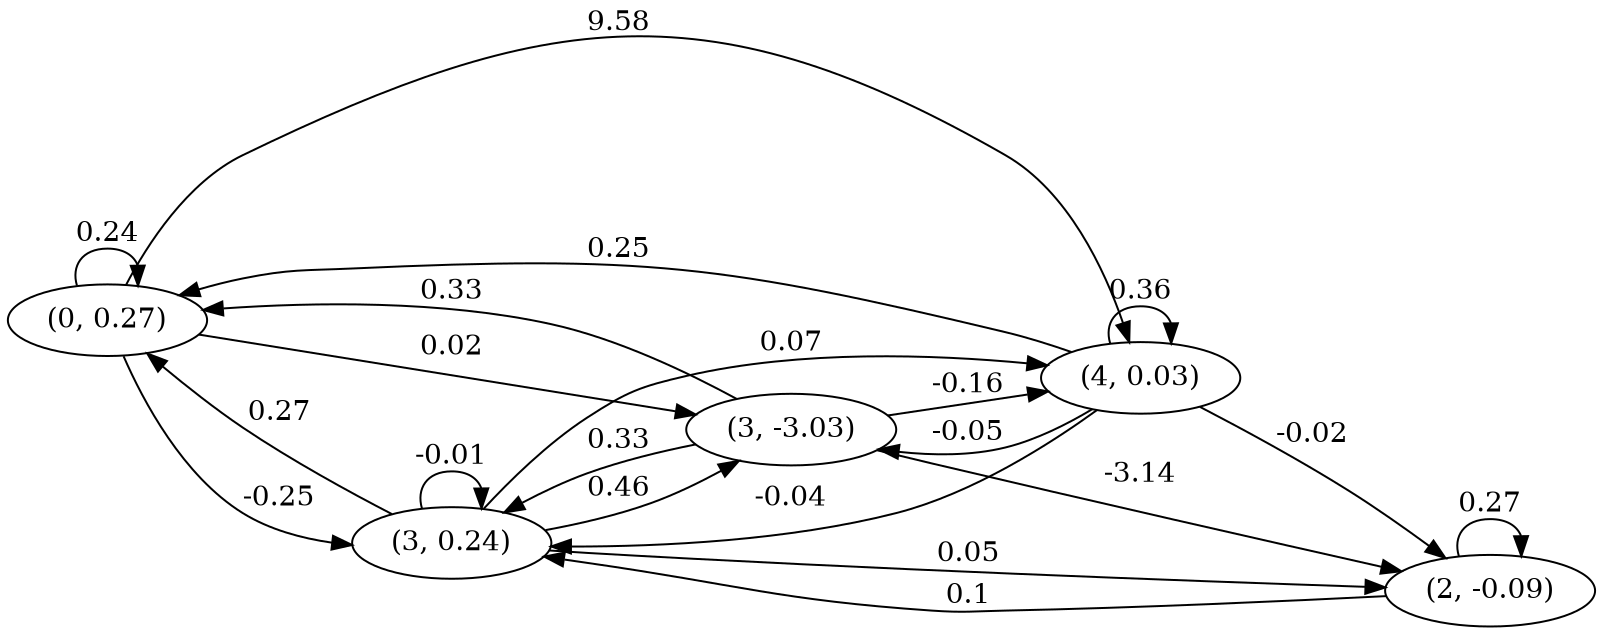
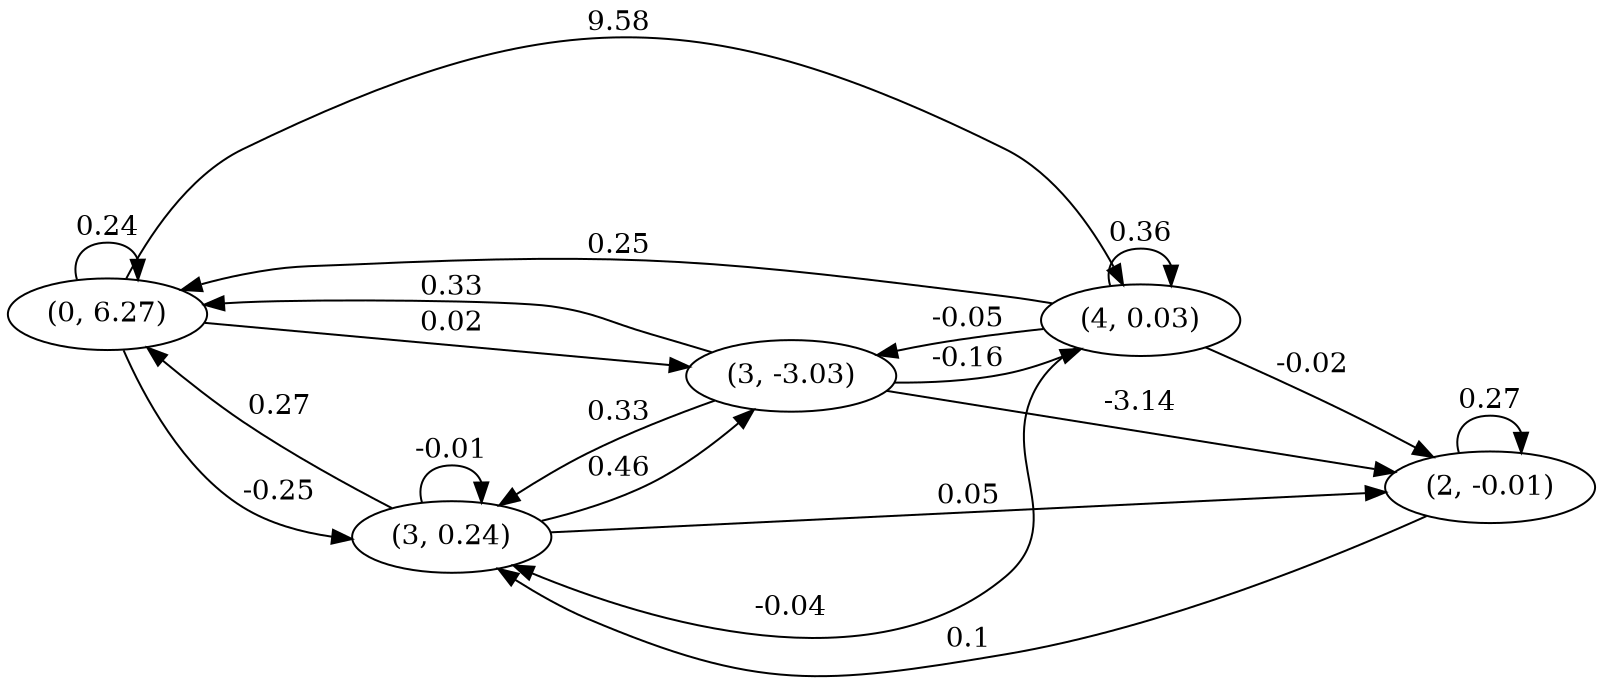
node "(0, 0.27)": label "(0, 0.27)" -> "(0, 6.27)"
edge "(3, 0.24)" -> "(4, 0.03)": removed, label "0.07"
node "(2, -0.09)": label "(2, -0.09)" -> "(2, -0.01)"
